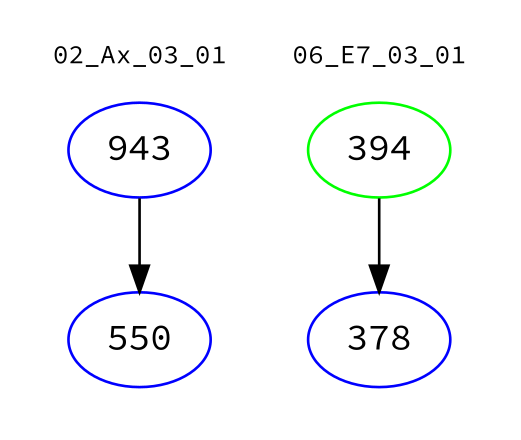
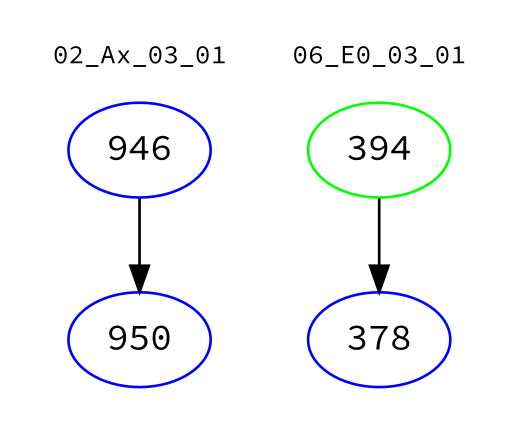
cluster "06_E7_03_01": label "06_E7_03_01" -> "06_E0_03_01"
node "943": label "943" -> "946"
node "550": label "550" -> "950"
